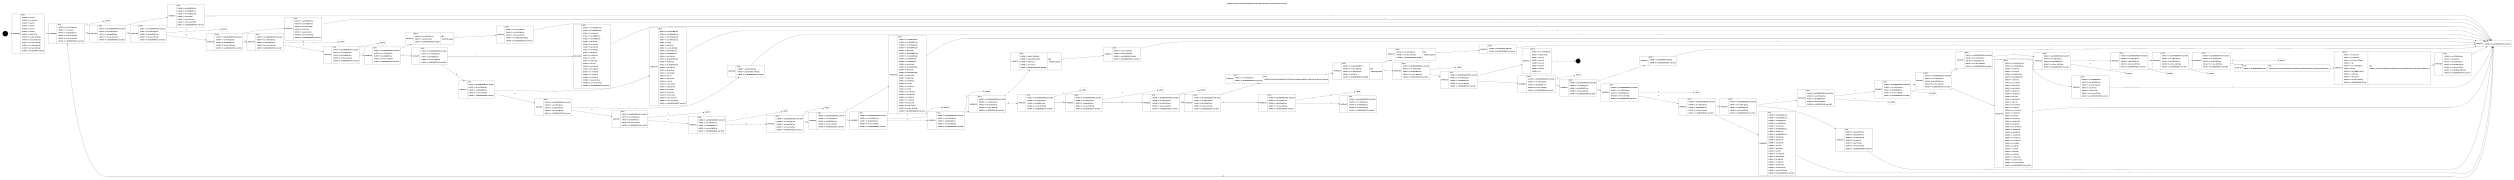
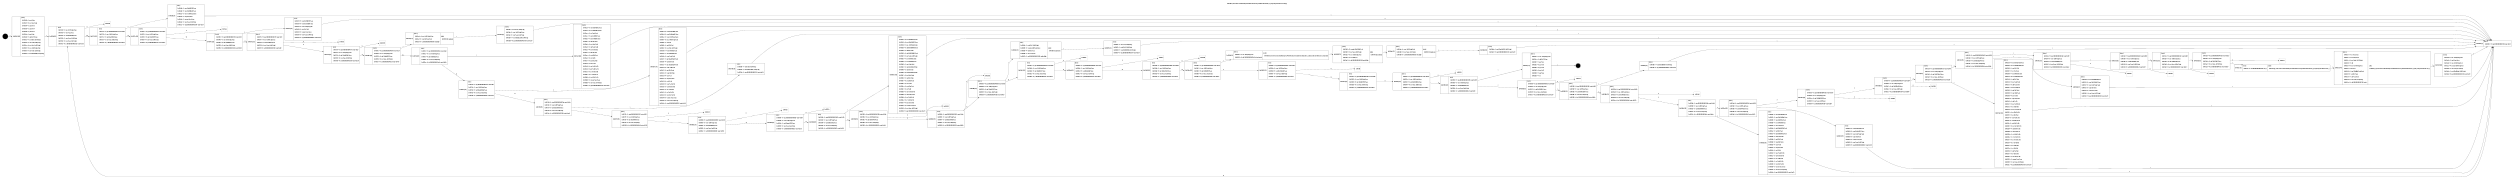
edge "0x401d95 [23]" -> "0x401937 [25]": now "0x40191e [25]" -> "0x401937 [25]"
